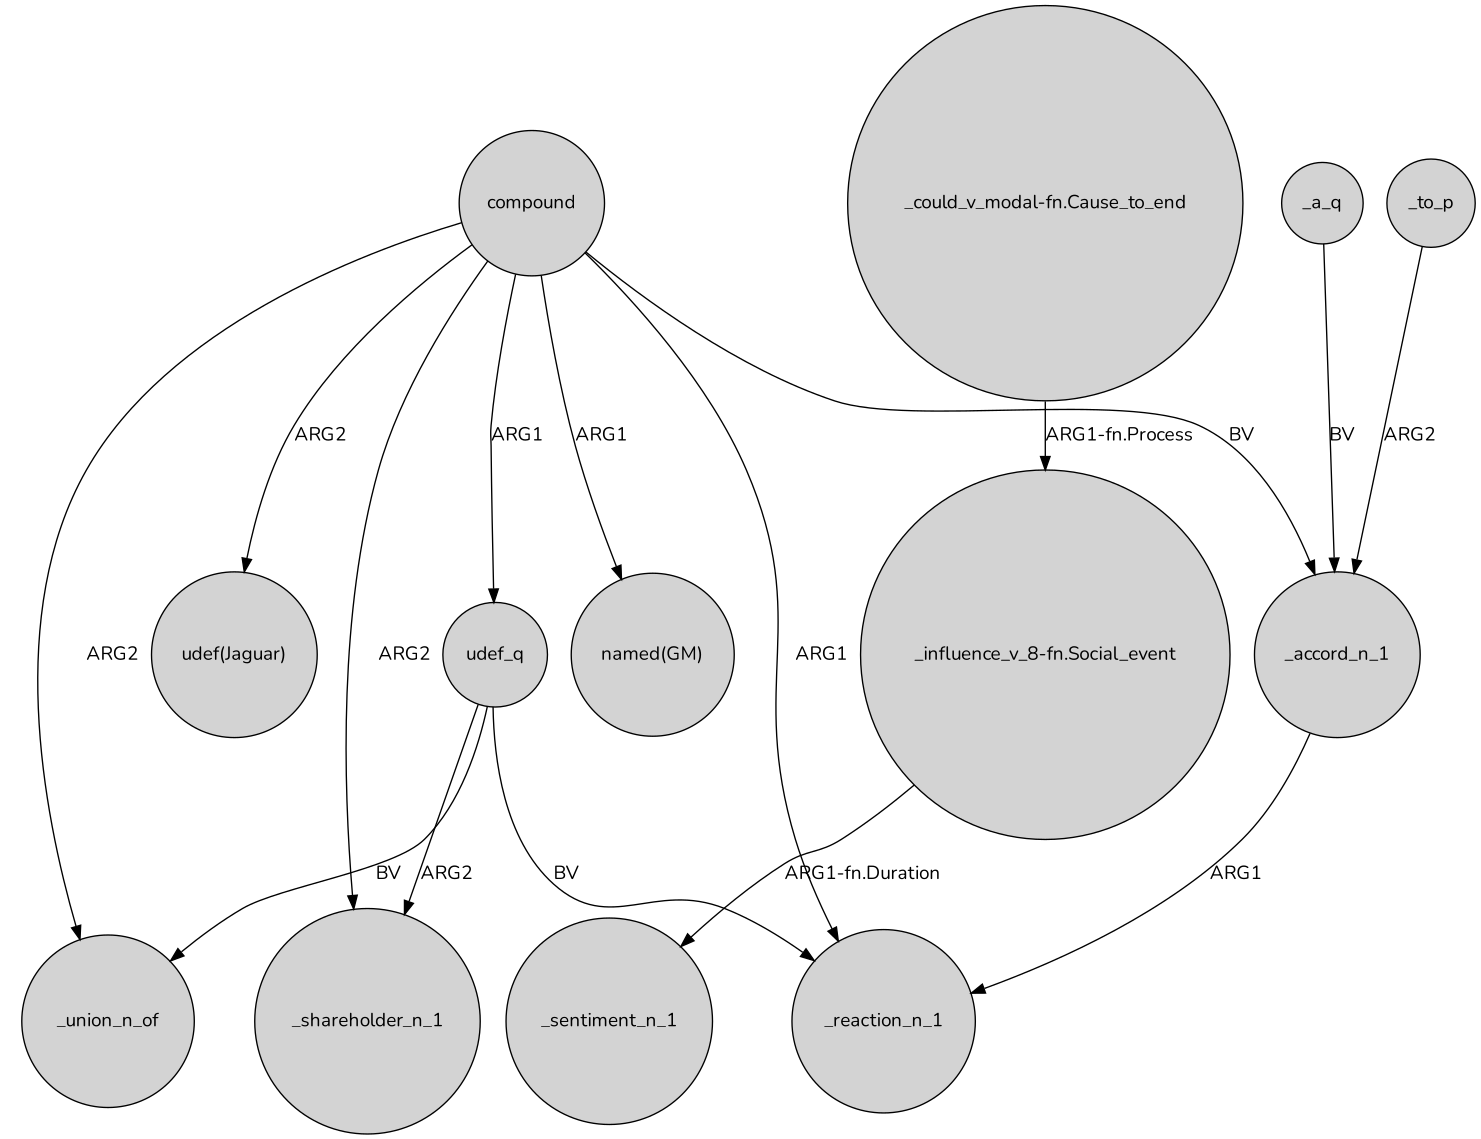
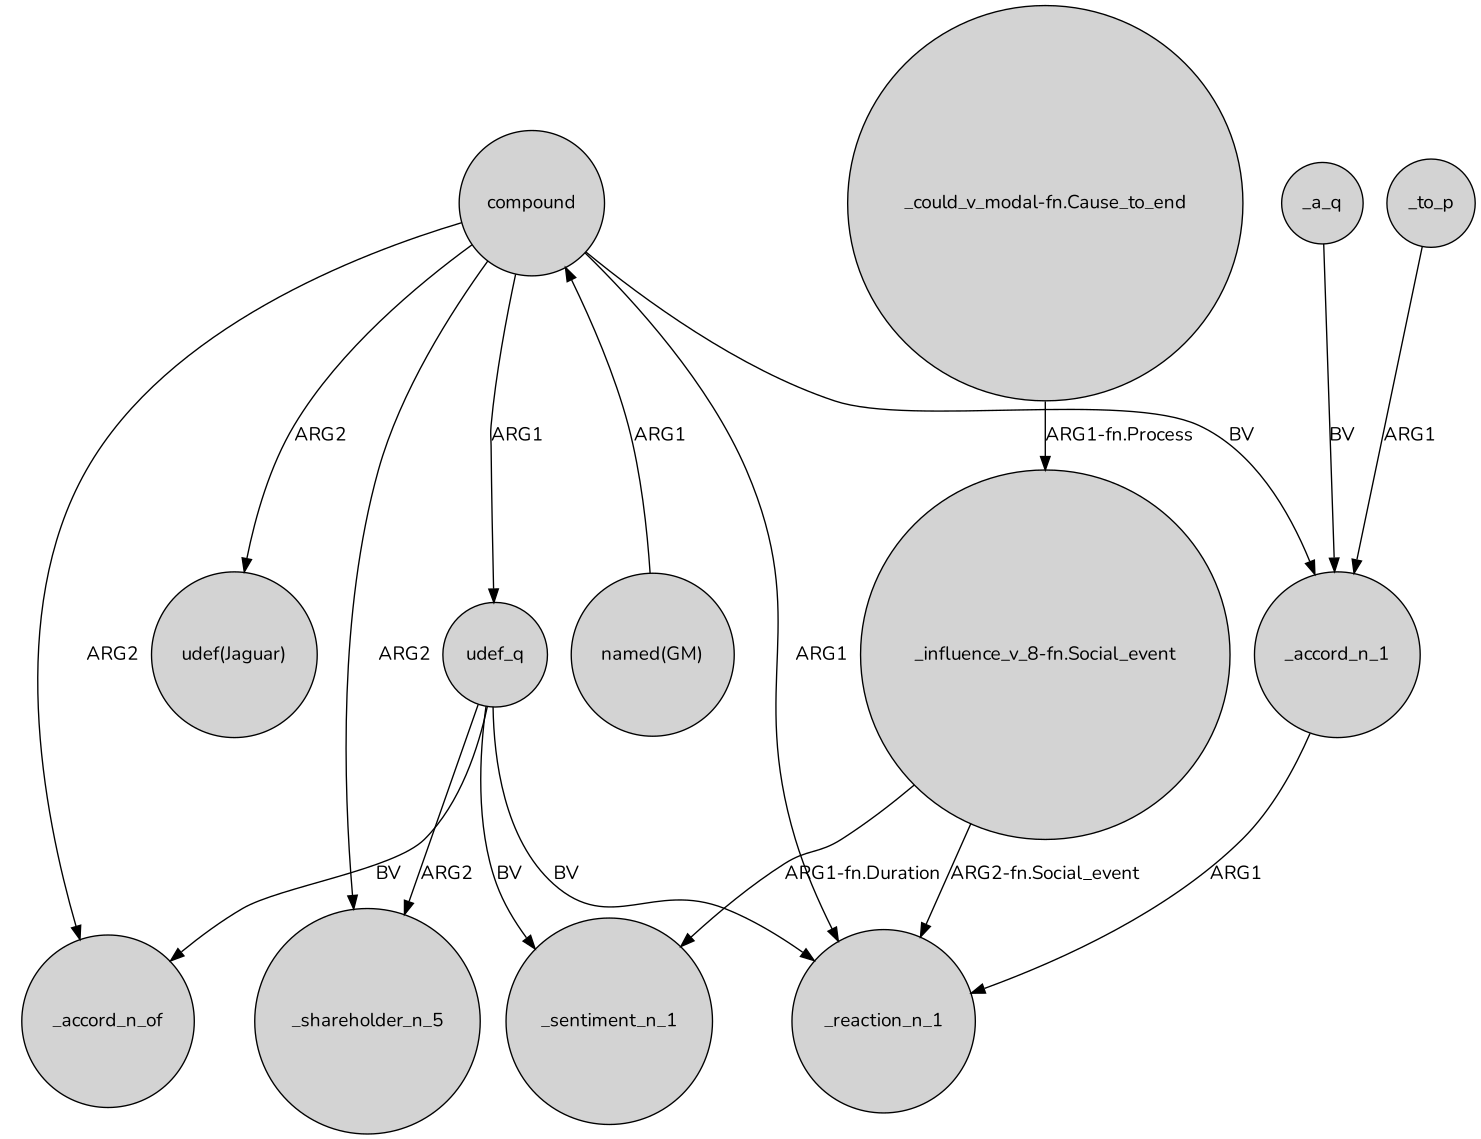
edge "compound" -> "named(GM)": reversed
edge "_to_p" -> "_accord_n_1": label "ARG2" -> "ARG1"
edge "udef_q" -> "_sentiment_n_1": added, label "BV"
edge "_influence_v_8-fn.Social_event" -> "_reaction_n_1": added, label "ARG2-fn.Social_event"
node "_union_n_of": label "_union_n_of" -> "_accord_n_of"
node "_shareholder_n_1": label "_shareholder_n_1" -> "_shareholder_n_5"
